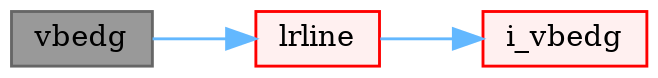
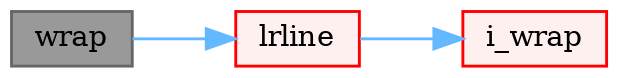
node "vbedg": label "vbedg" -> "wrap"
node "i_vbedg": label "i_vbedg" -> "i_wrap"
